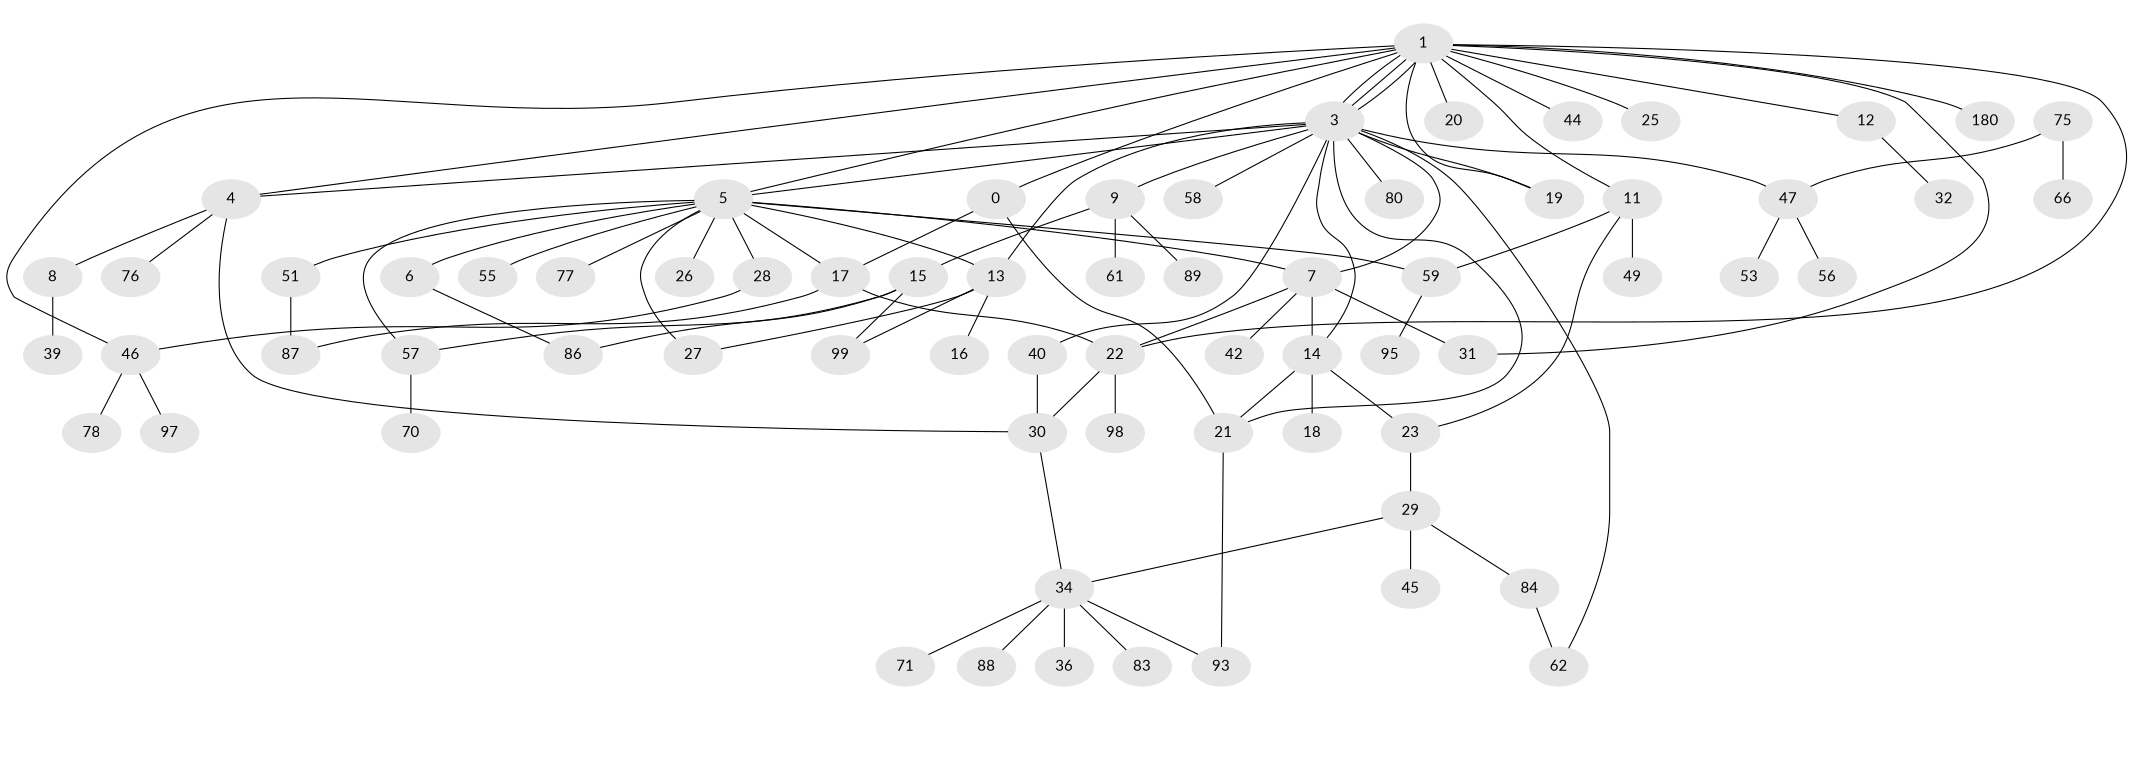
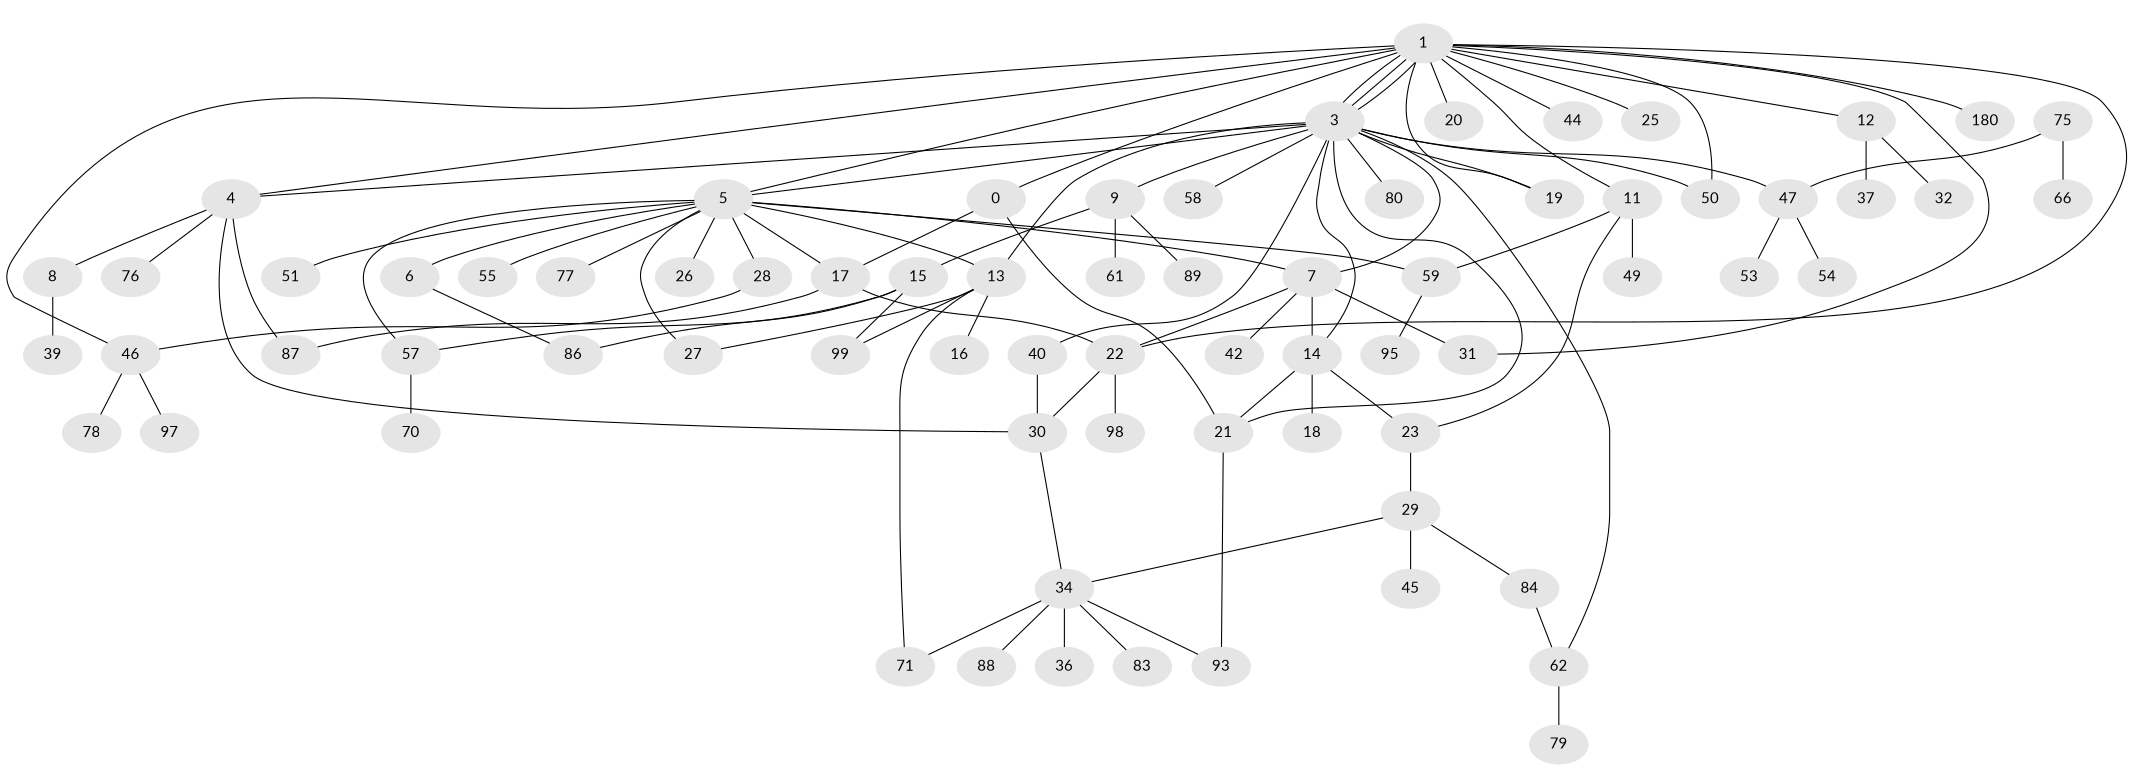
node "50": added
node "37": added
node "56": label "56" -> "54"
edge "51" -- "87": now "4" -- "87"
edge "13" -- "71": added
node "79": added
